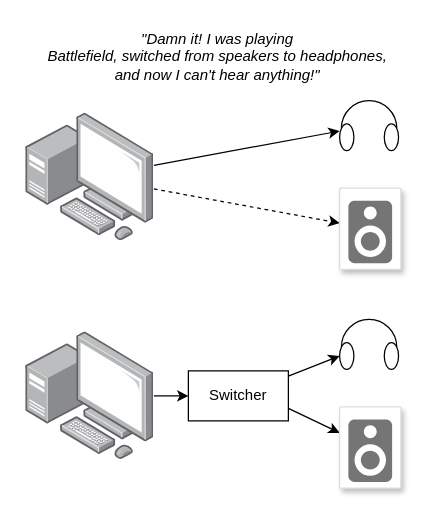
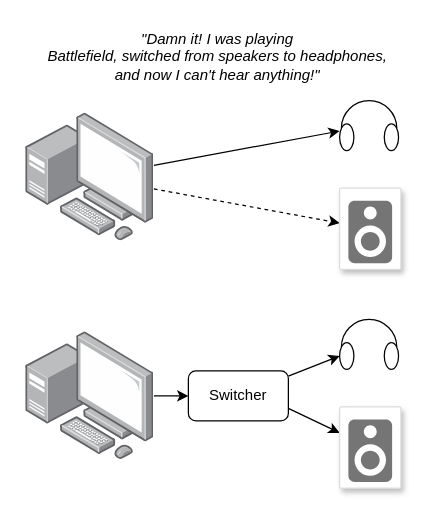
node "Switcher": shape rectangle -> rounded rectangle
